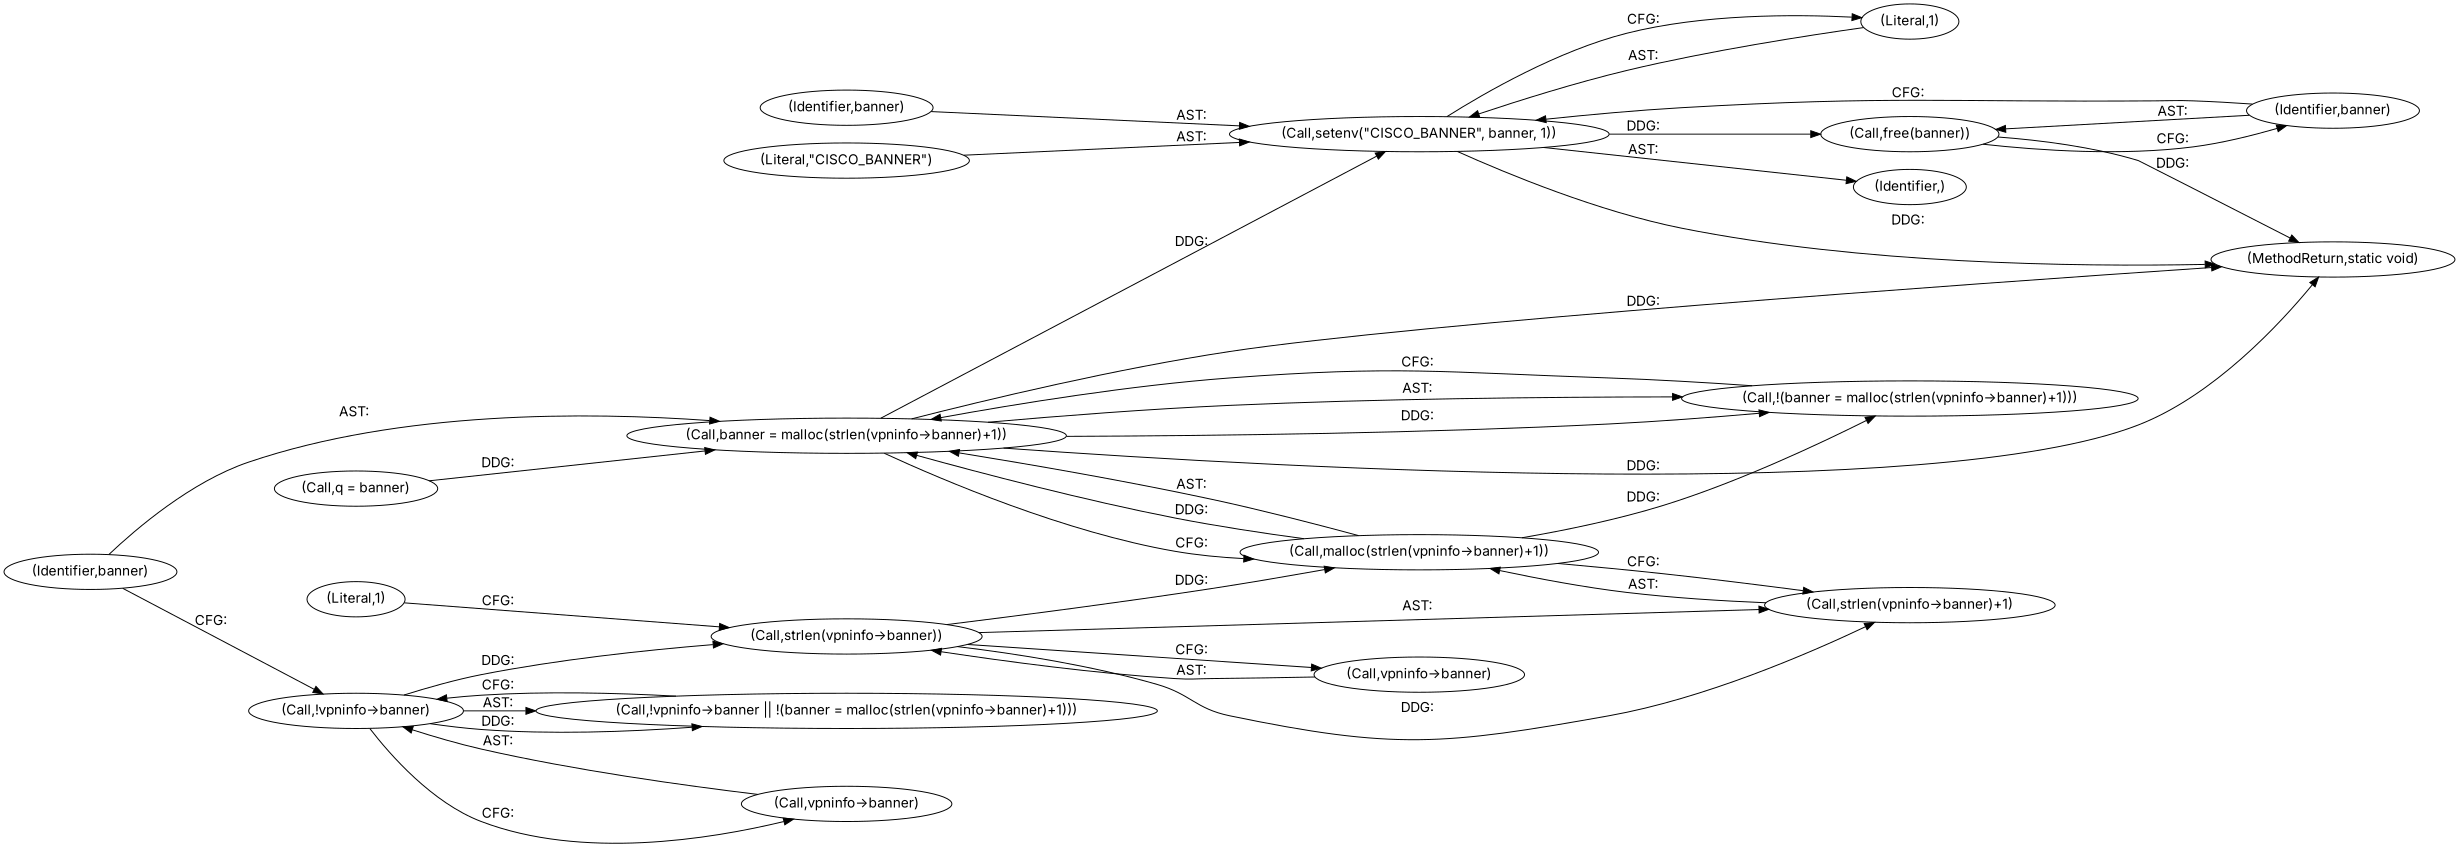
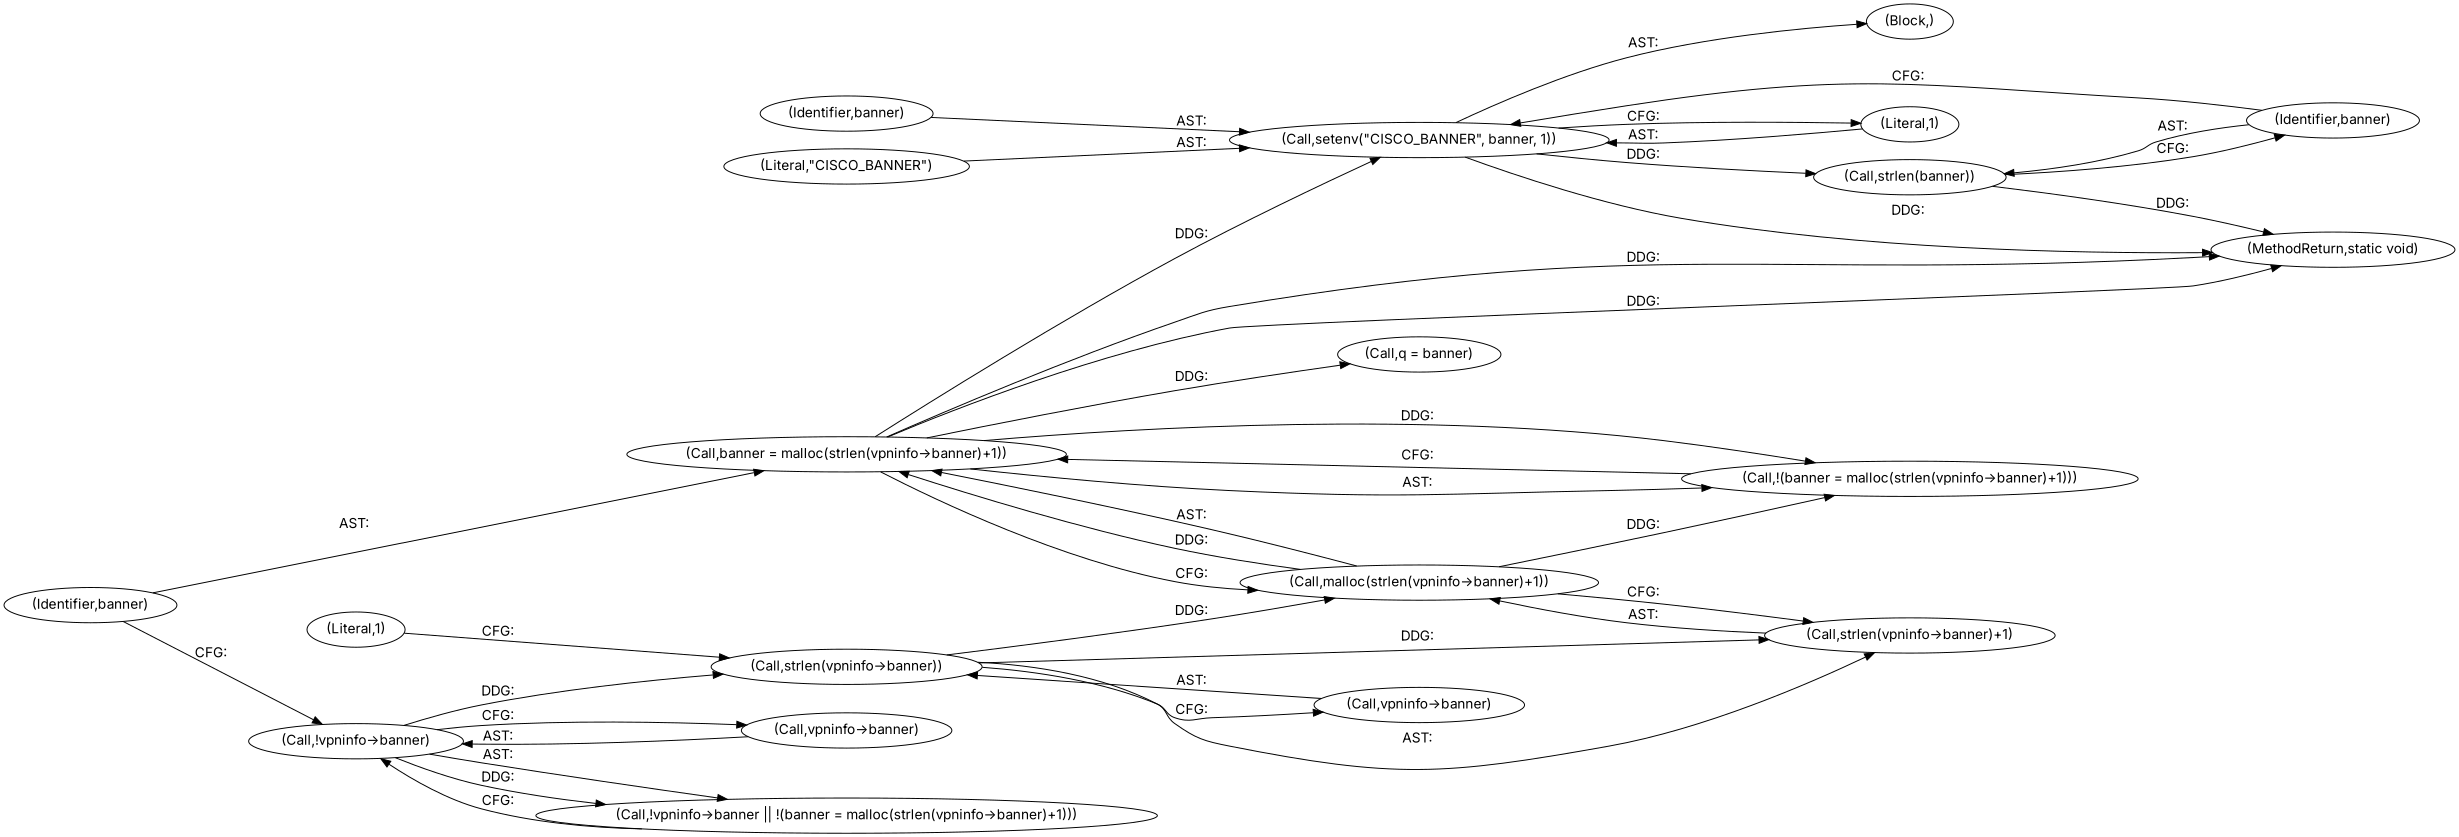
node "(Call,free(banner))": label "(Call,free(banner))" -> "(Call,strlen(banner))"
node "(Identifier,)": label "(Identifier,)" -> "(Block,)"
edge "(Call,q = banner)" -> "(Call,banner = malloc(strlen(vpninfo->banner)+1))": reversed
